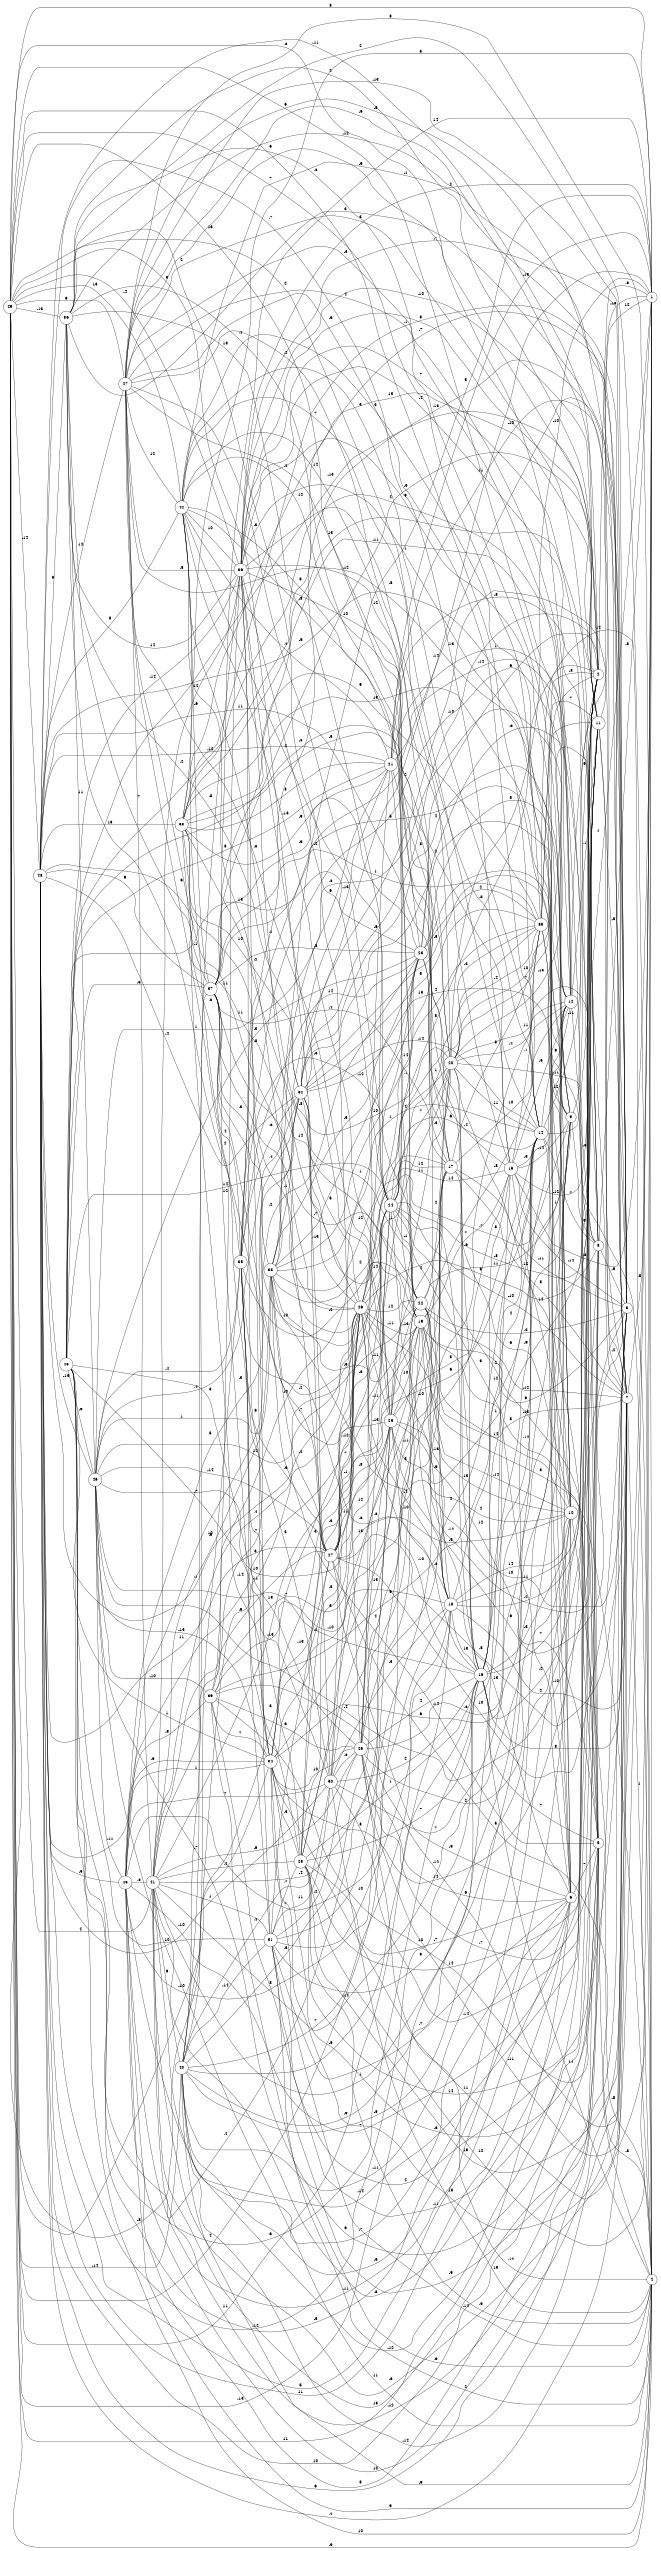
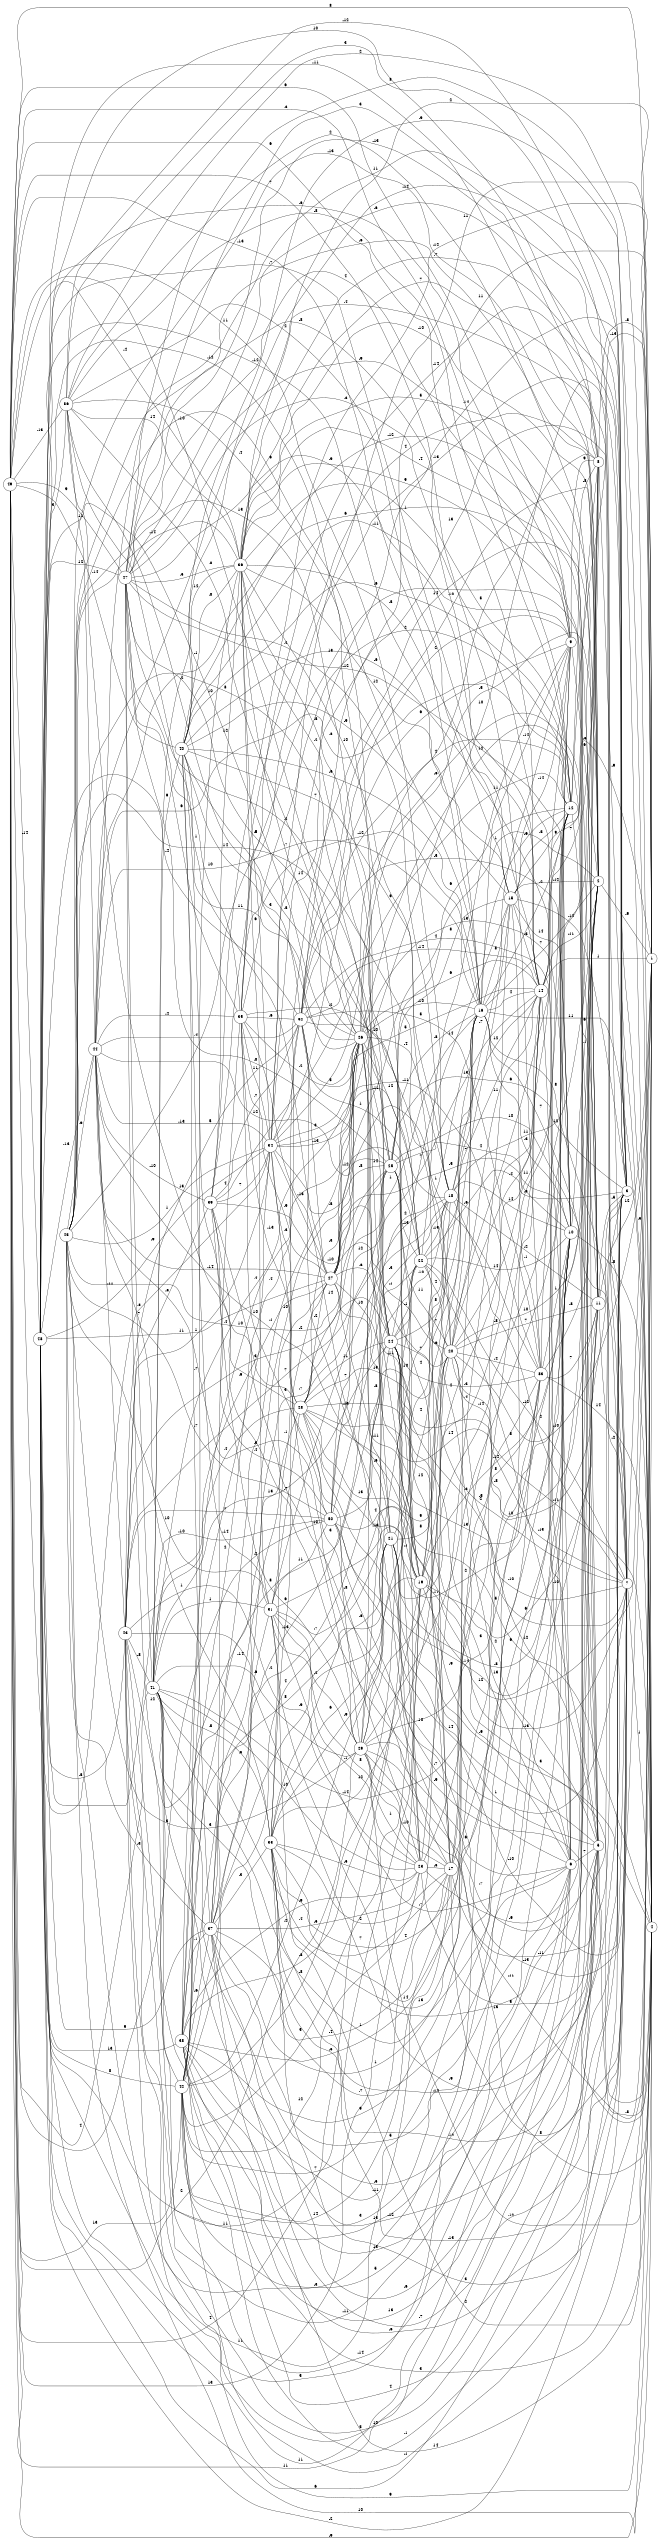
edge "86" -- "24": now "86" -- "28"
edge "2" -- "23": now "2" -- "10"
node "46": label "46" -> "44"
